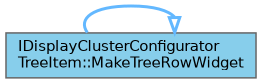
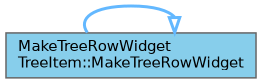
node "IDisplayClusterConfigurator TreeItem::MakeTreeRowWidget": label "IDisplayClusterConfigurator TreeItem::MakeTreeRowWidget" -> "MakeTreeRowWidget TreeItem::MakeTreeRowWidget"
